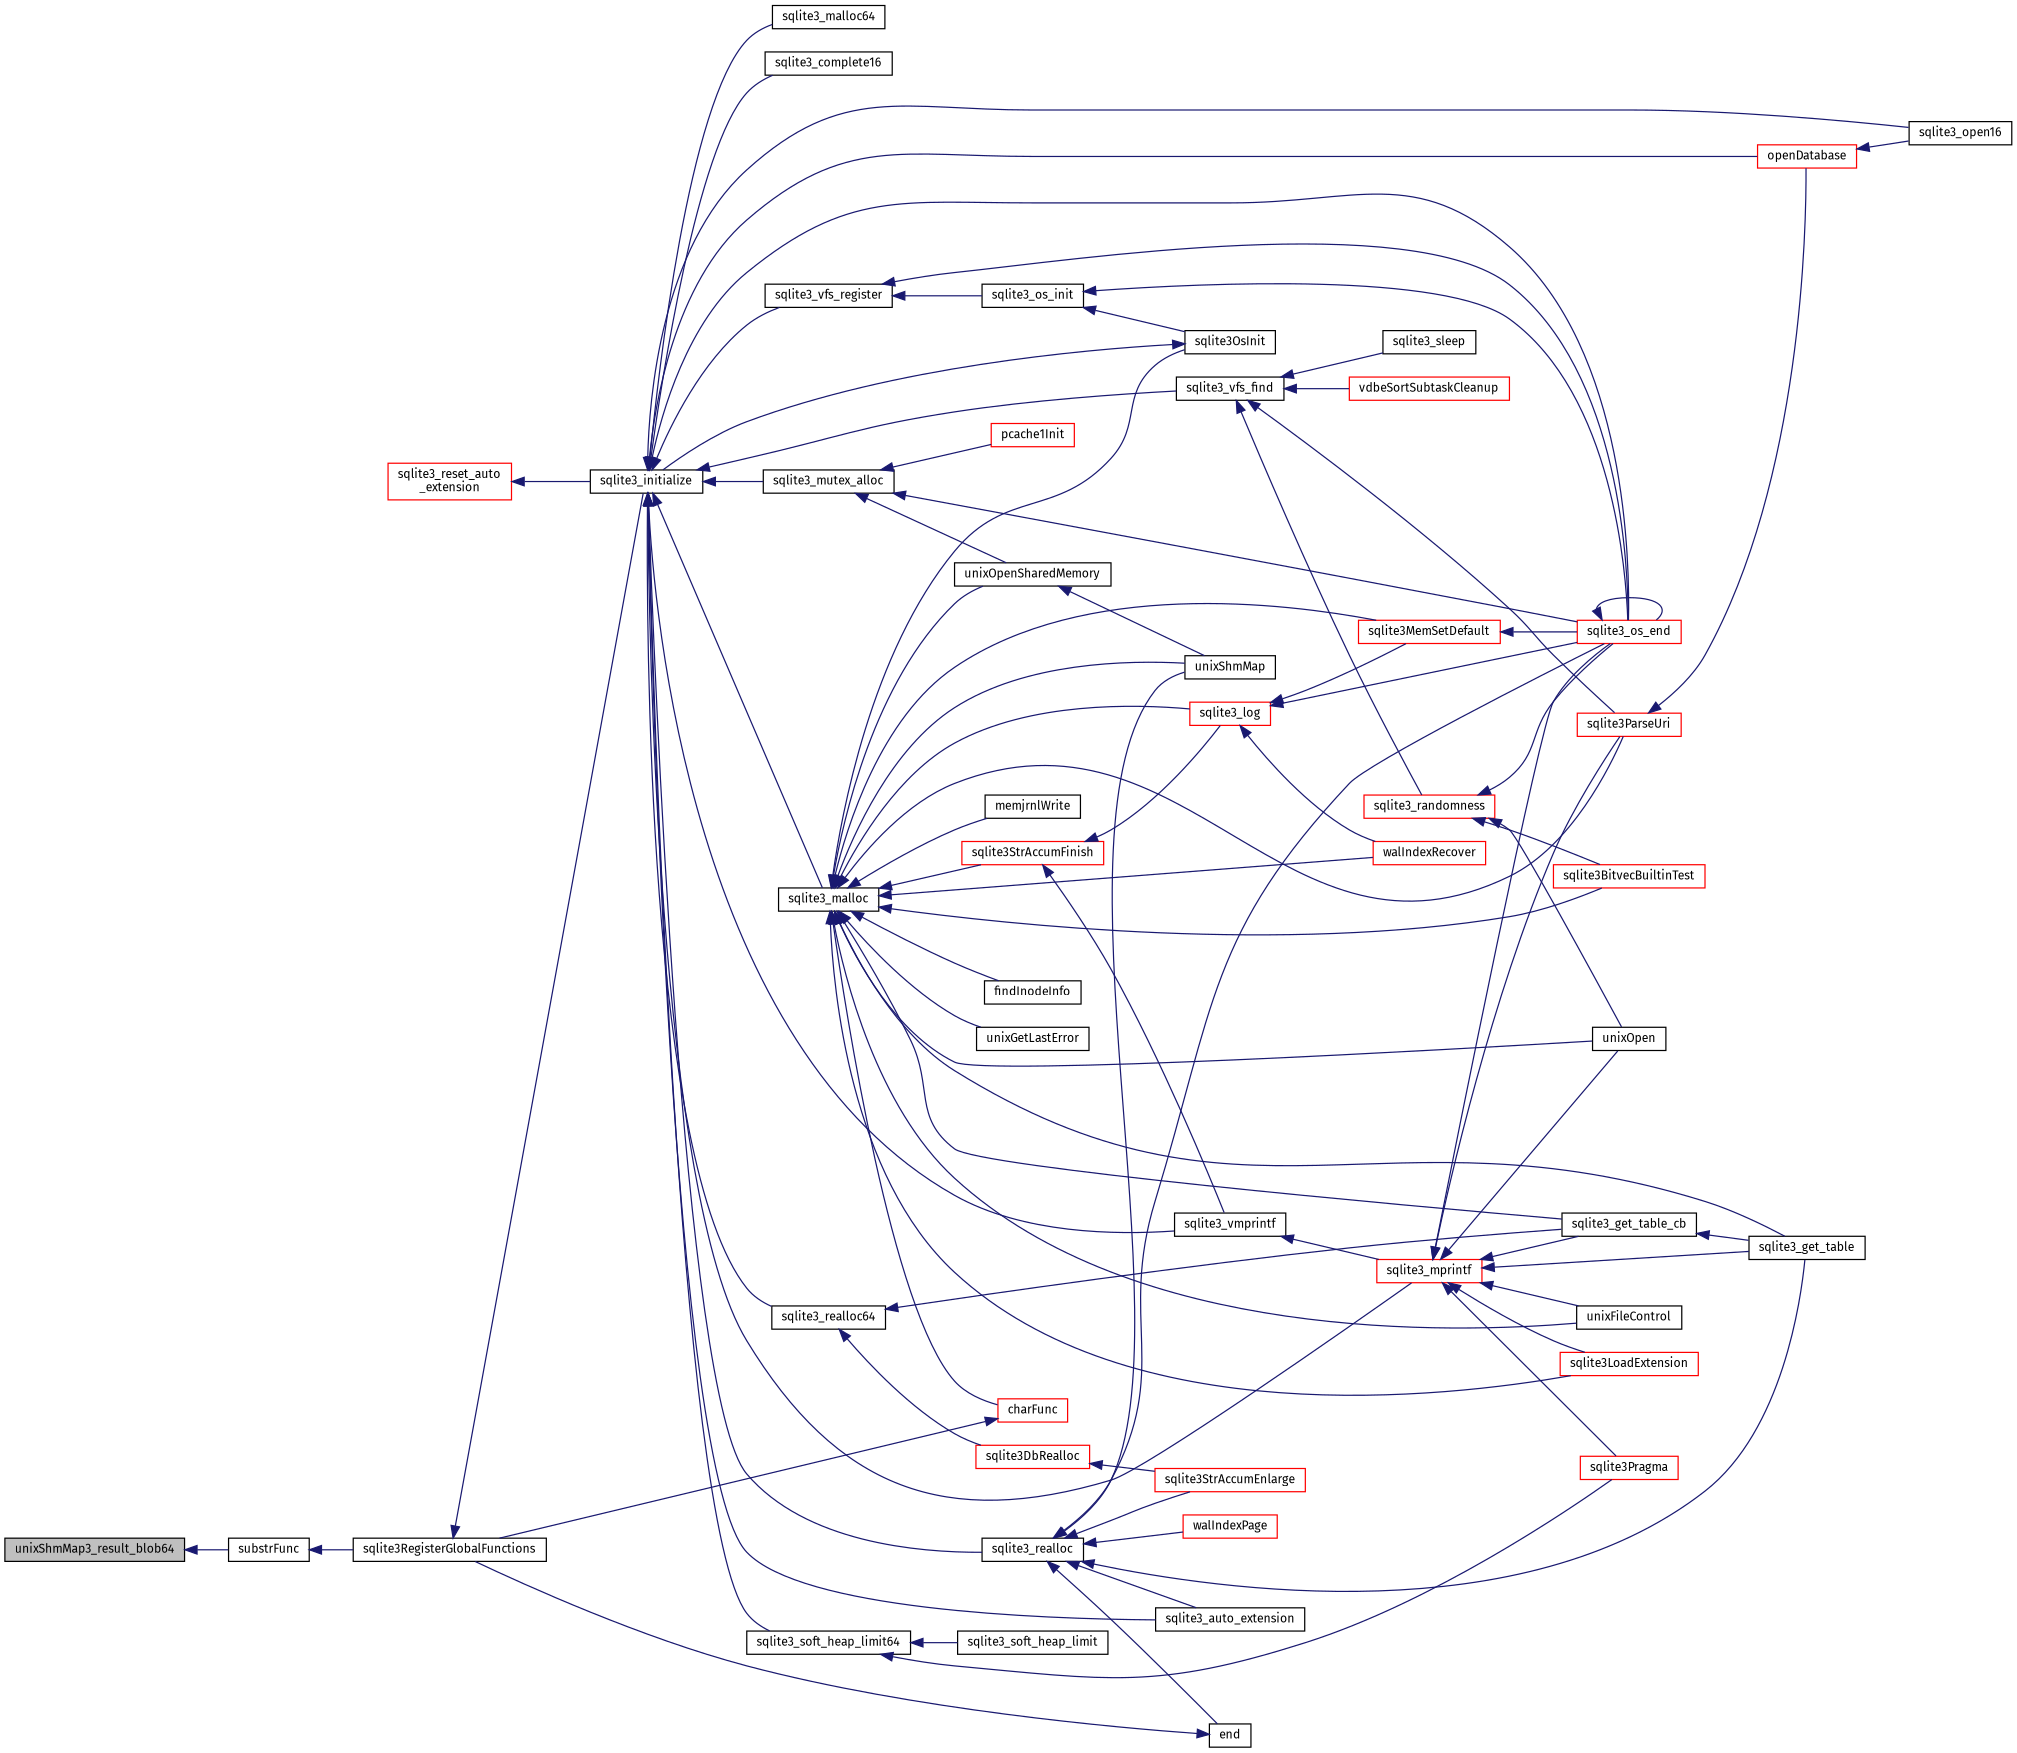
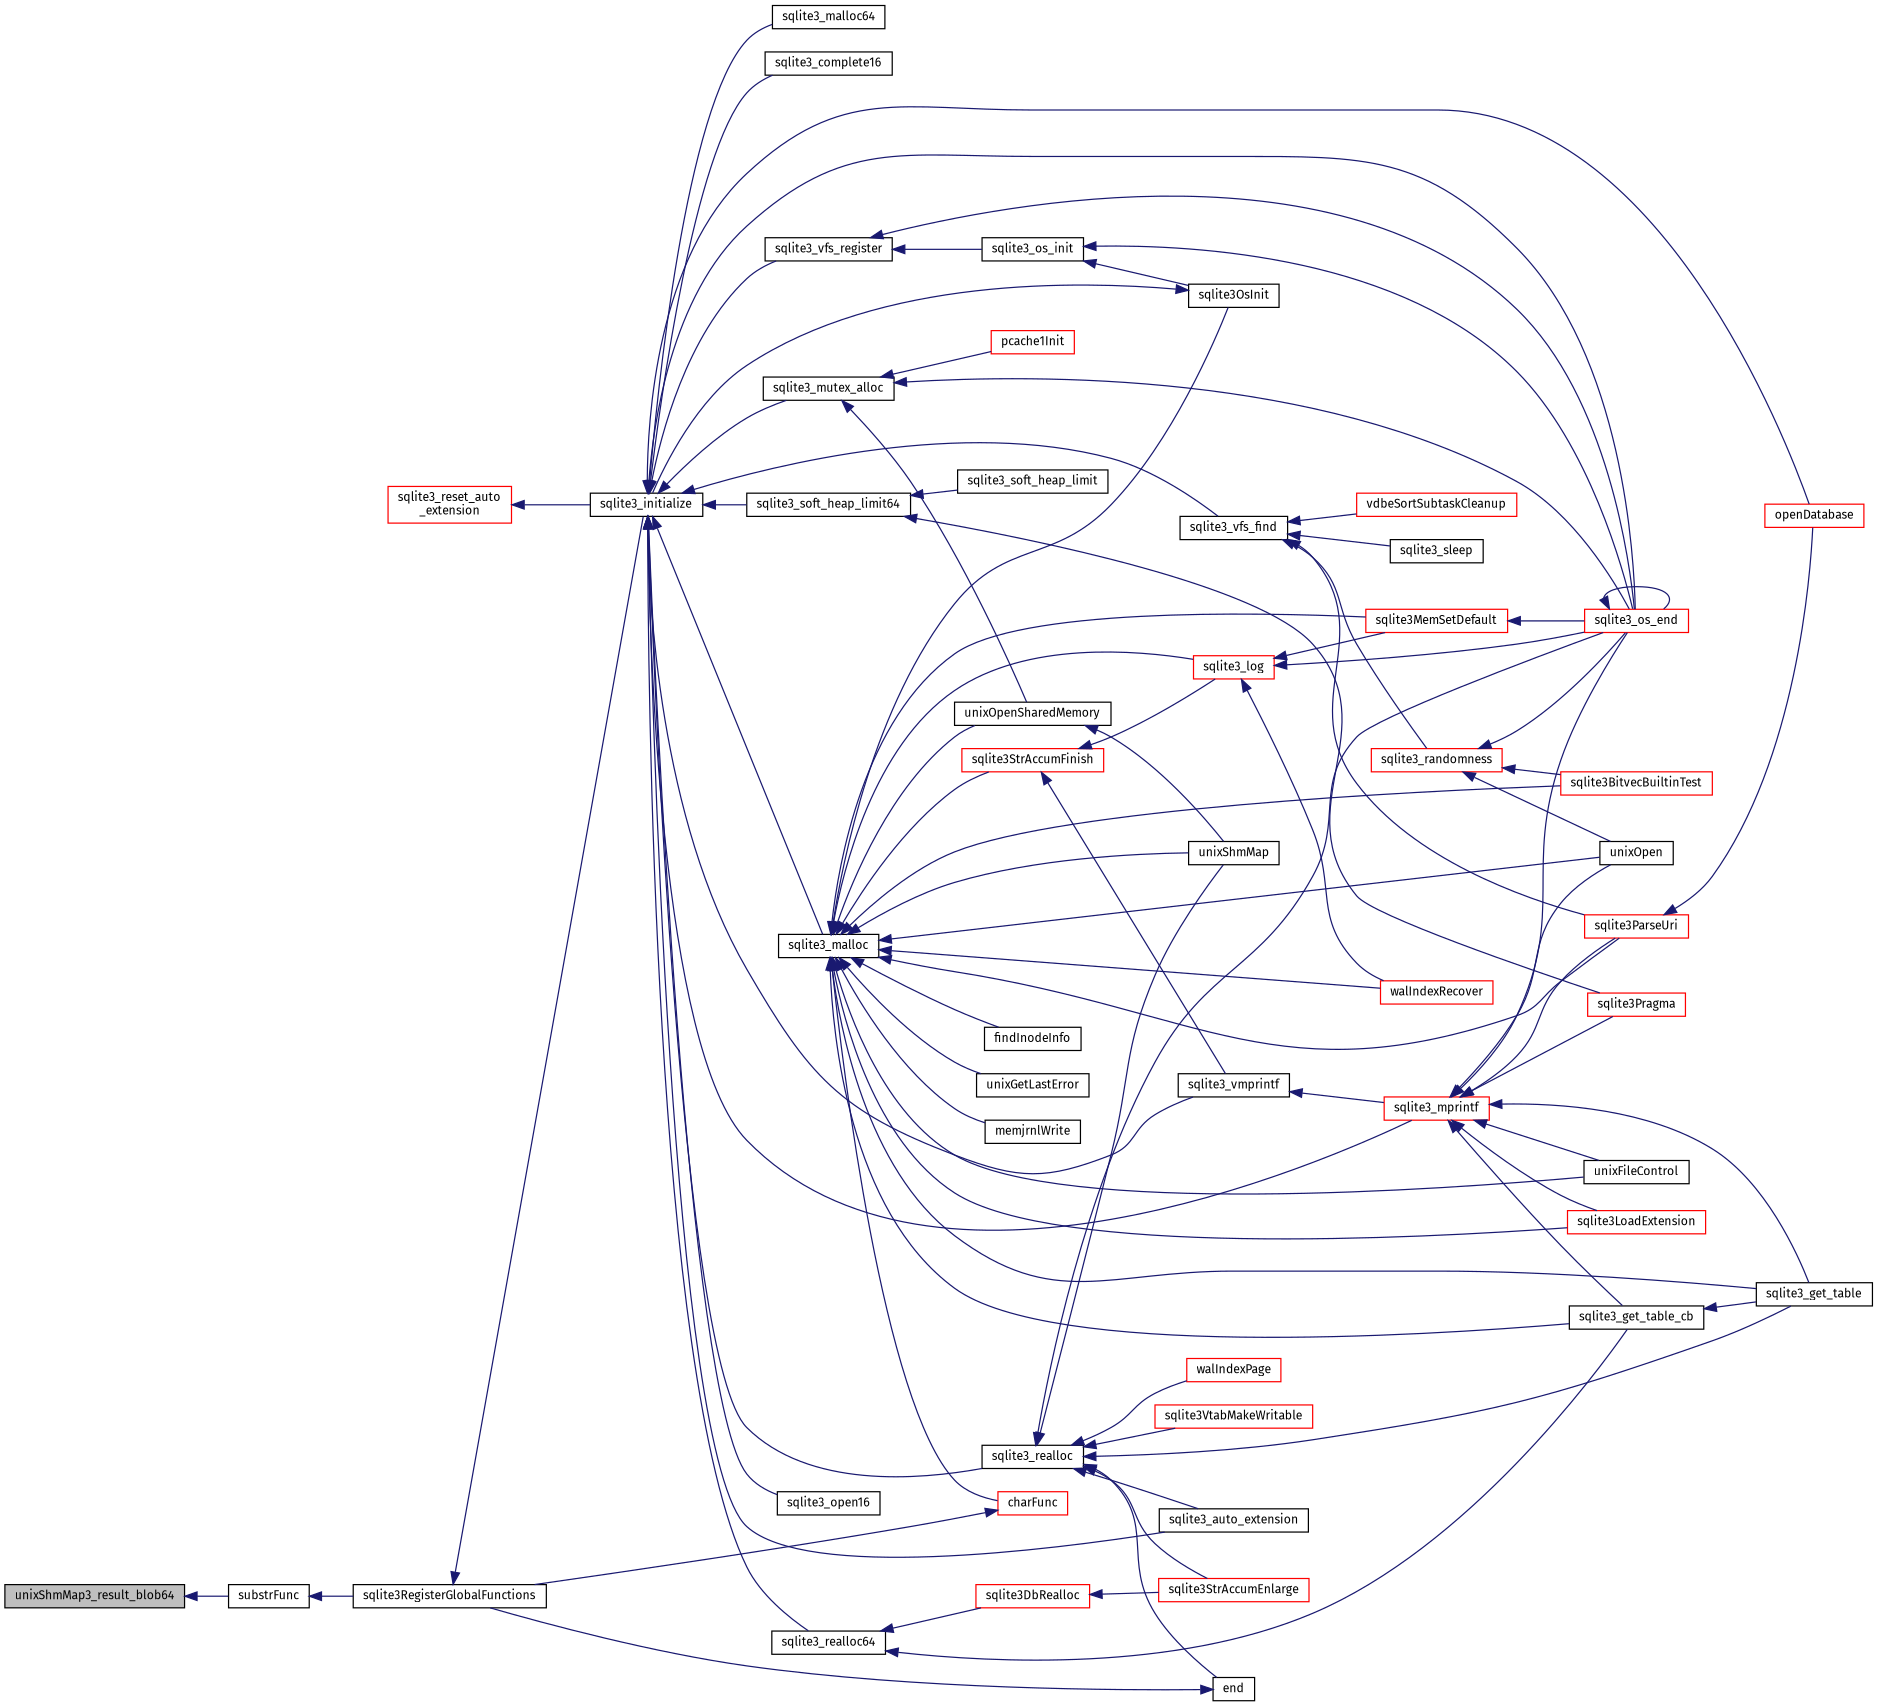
edge "sqlite3_open16" -> "openDatabase": removed
node "sqlite3VtabMakeWritable": added
